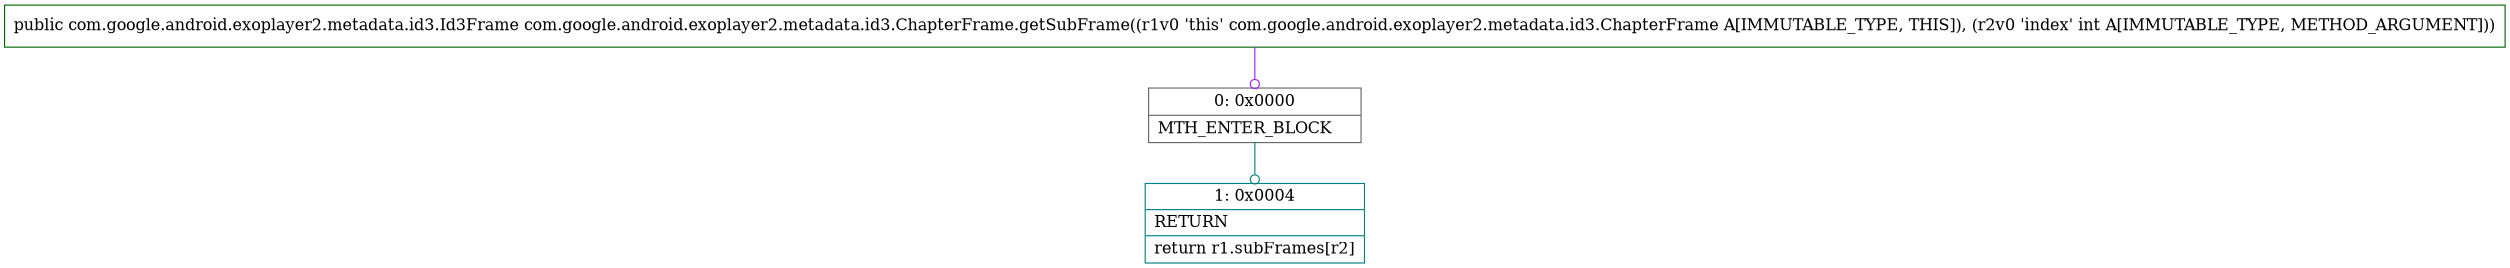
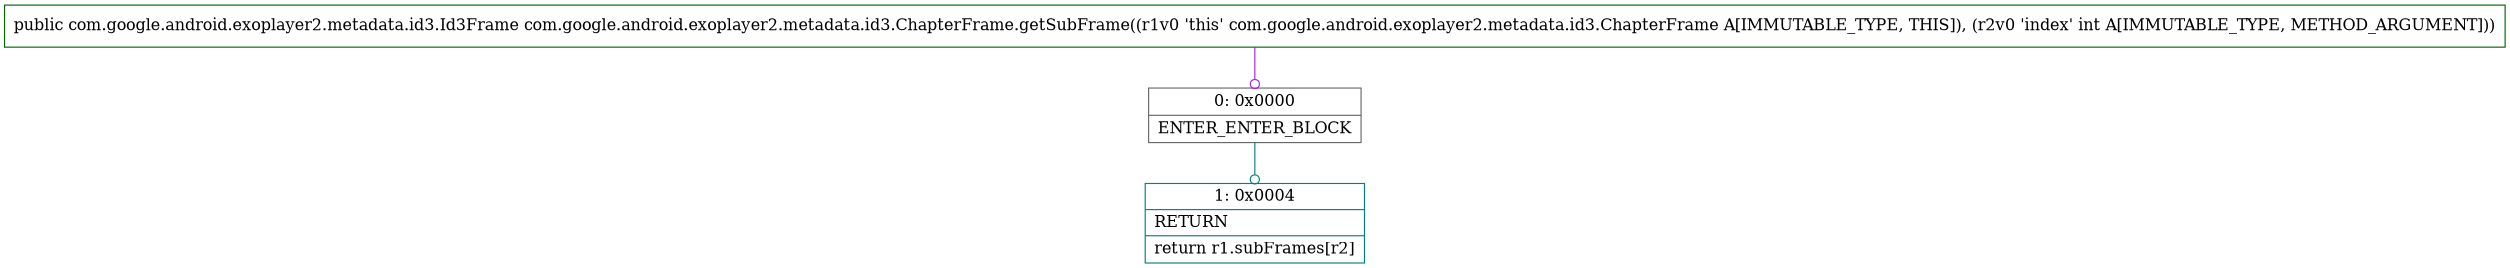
node "0: 0x0000": text "MTH_ENTER_BLOCK" -> "ENTER_ENTER_BLOCK"
